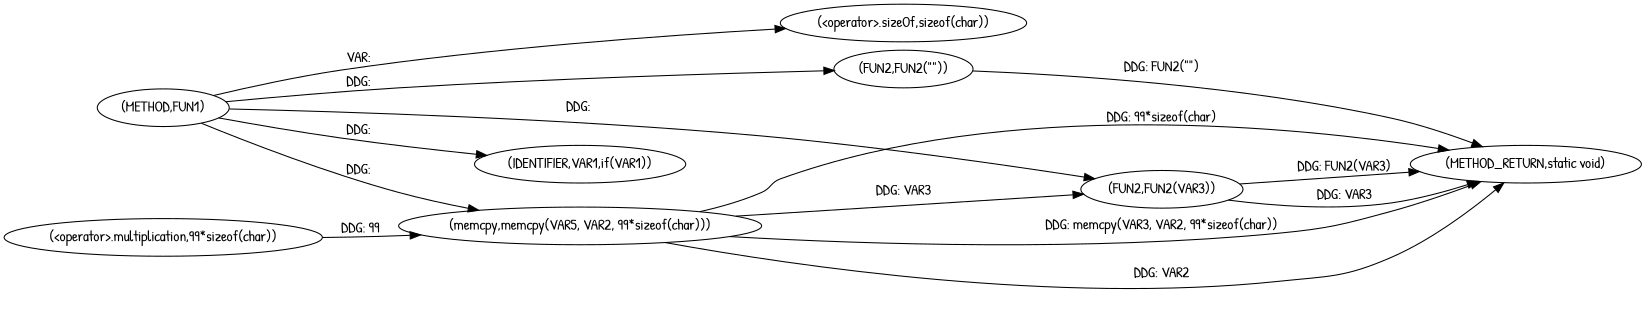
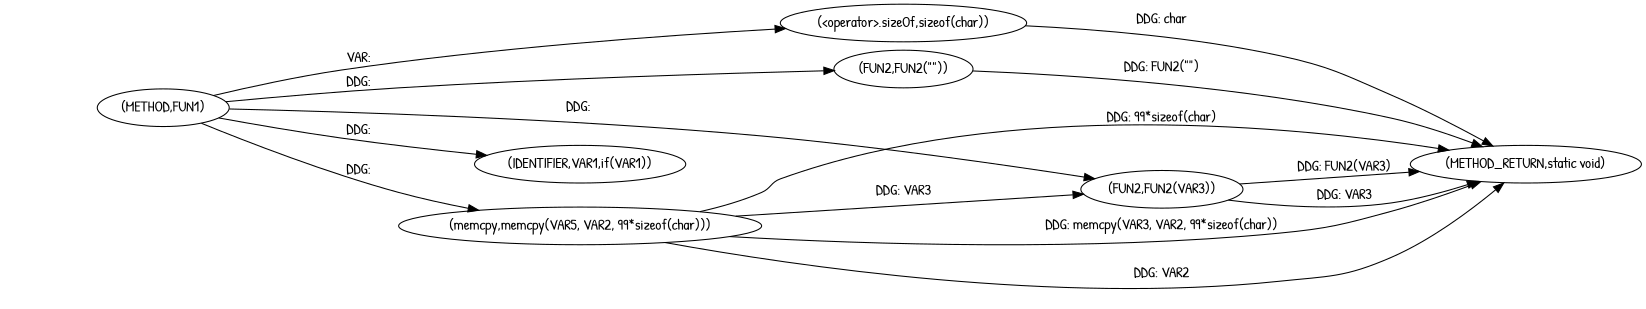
edge "(<operator>.sizeOf,sizeof(char))" -> "(METHOD_RETURN,static void)": added, label "DDG: char"
node "(<operator>.multiplication,99*sizeof(char))": removed
